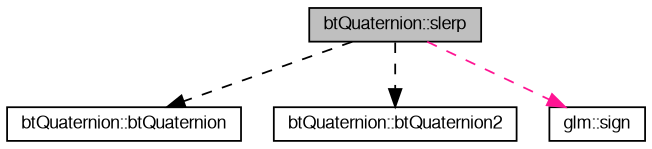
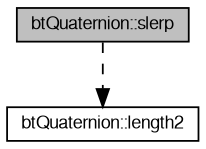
node "btQuaternion::btQuaternion": removed
node "btQuaternion::btQuaternion2": label "btQuaternion::btQuaternion2" -> "btQuaternion::length2"
node "glm::sign": removed
